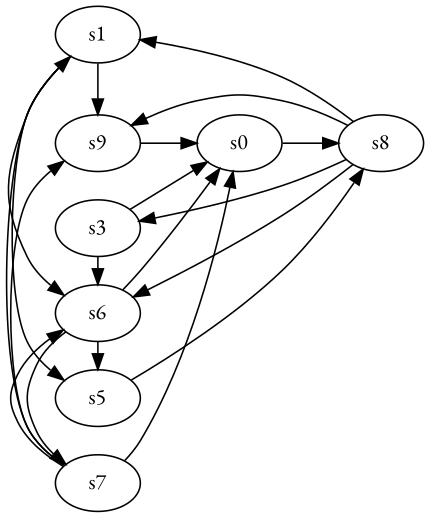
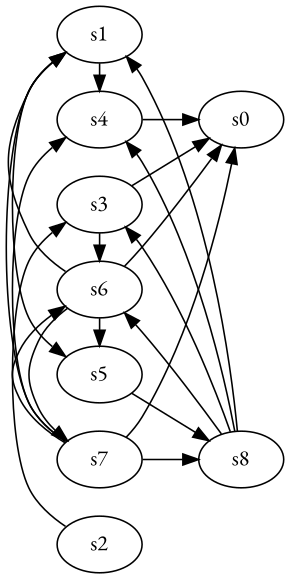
node "s9": label "s9" -> "s4"
edge "s0" -> "s8": now "s7" -> "s8"
edge "s1" -> "s6": reversed
node "s2": added
